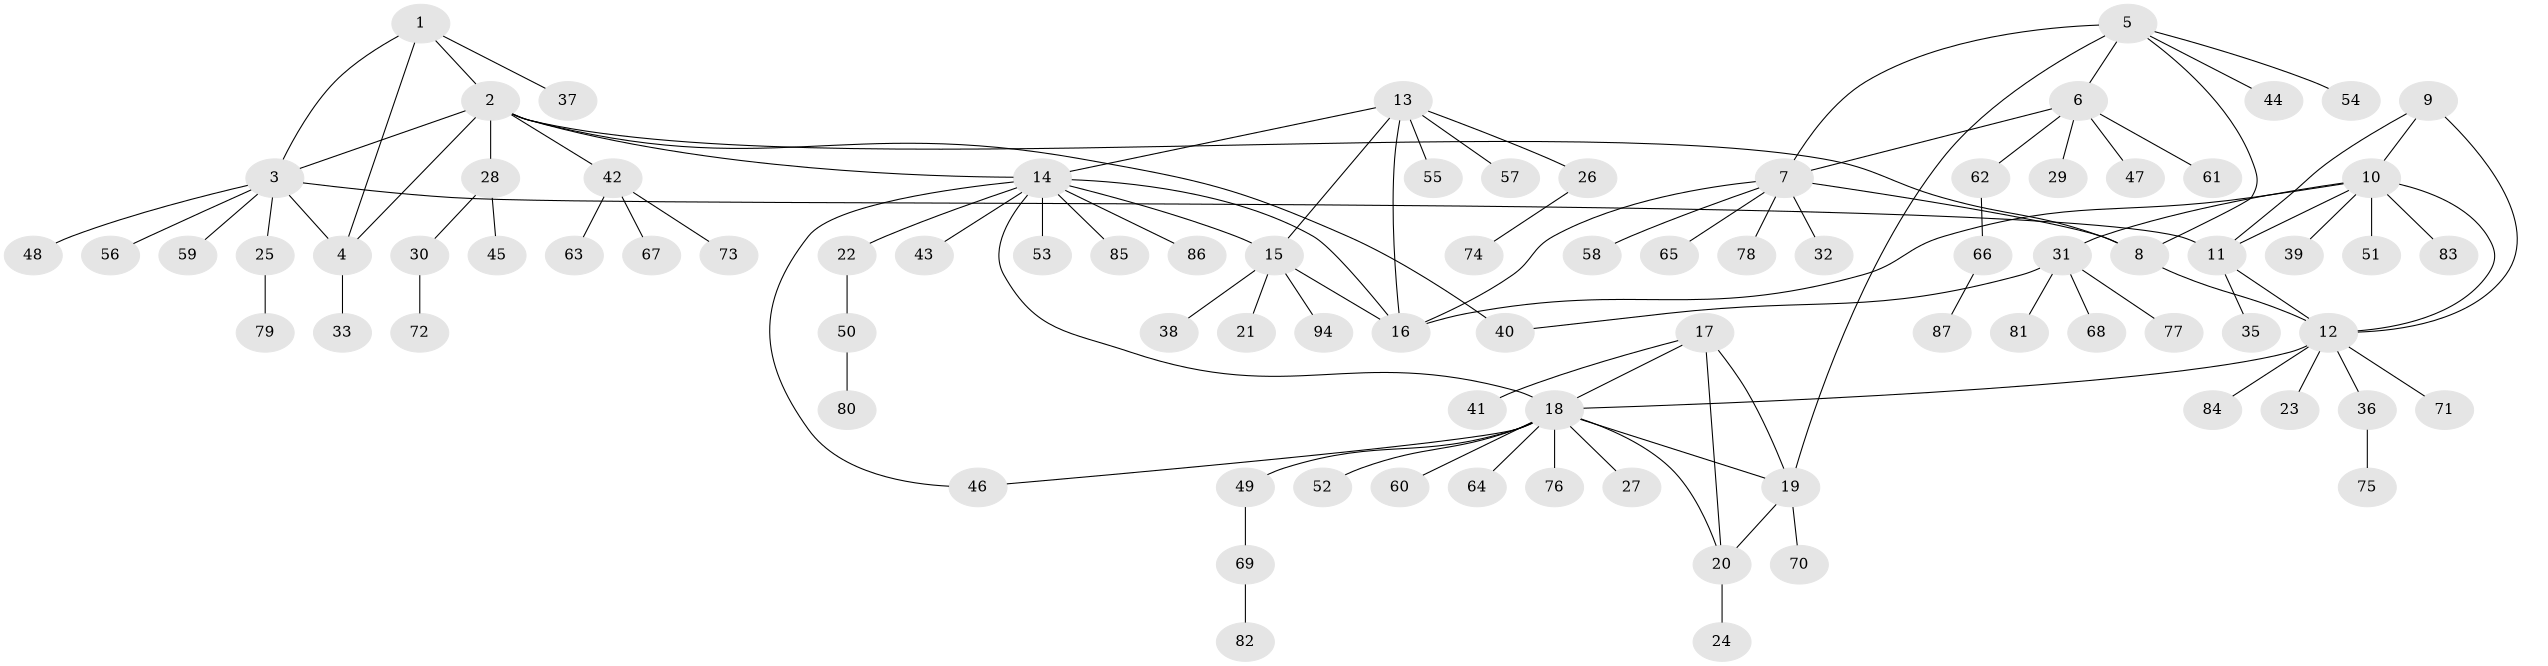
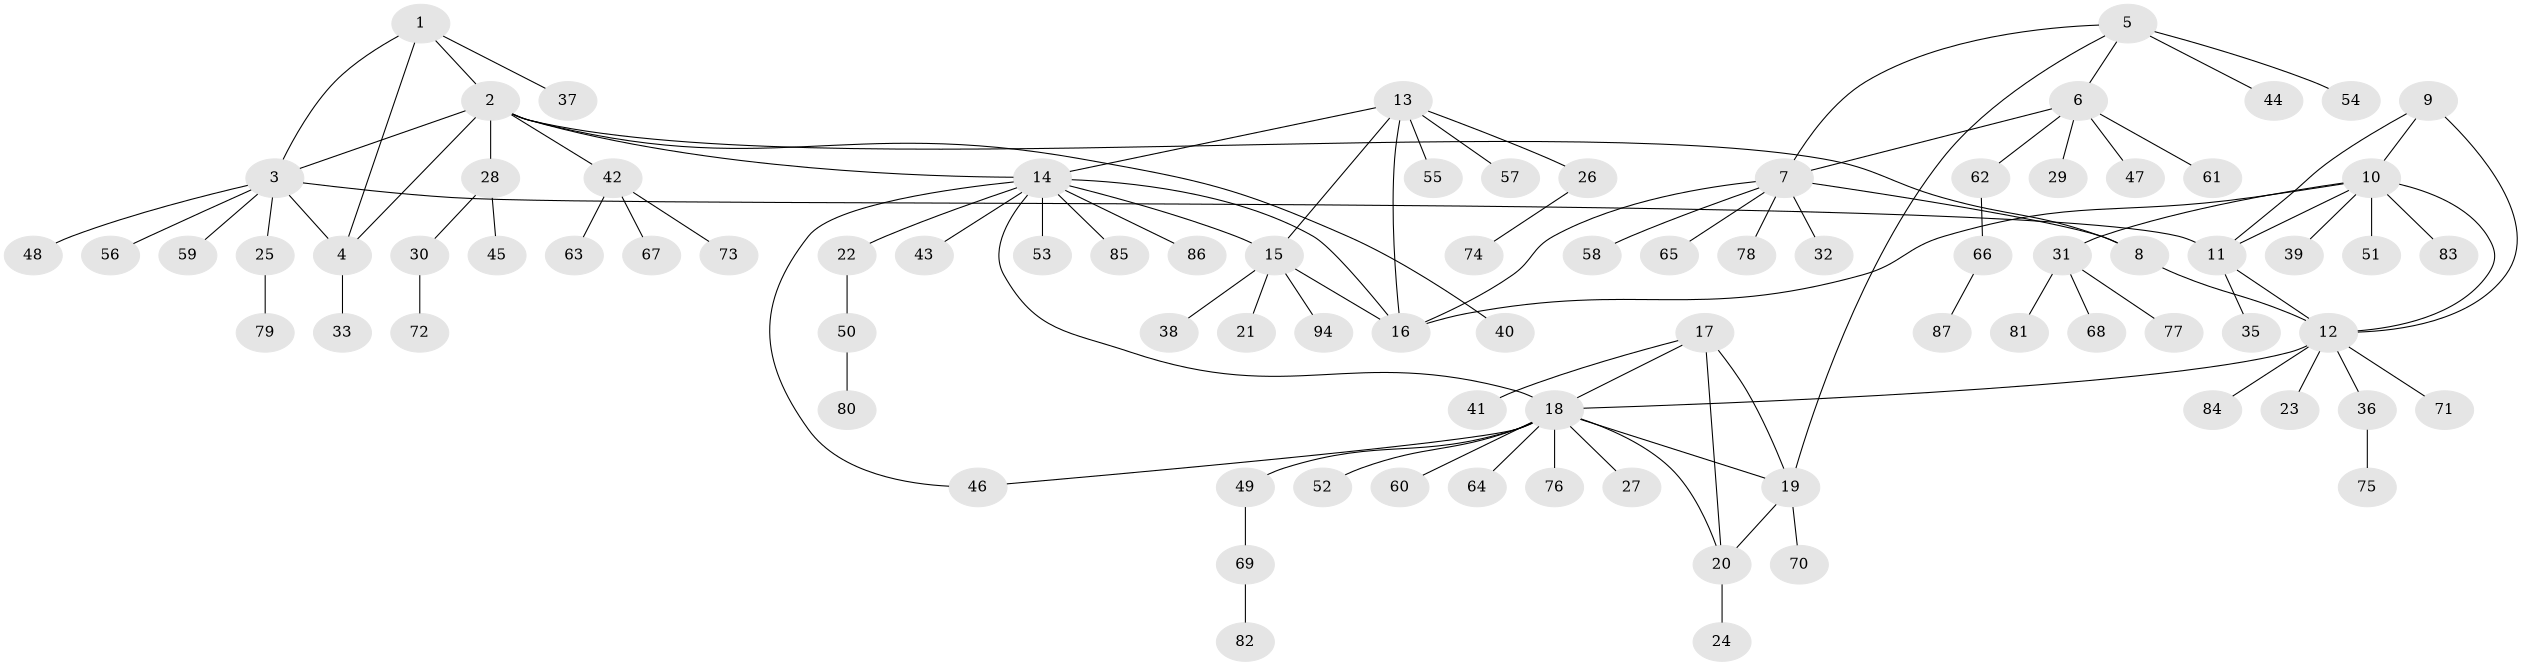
edge "5" -- "8": removed
edge "31" -- "40": removed
